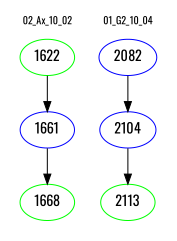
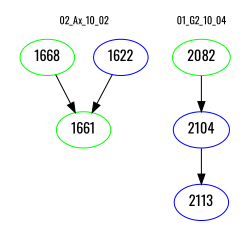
node "1622": color green -> blue
node "2082": color blue -> green
node "1661": color blue -> green
edge "1661" -> "1668": reversed
node "2113": color green -> blue
